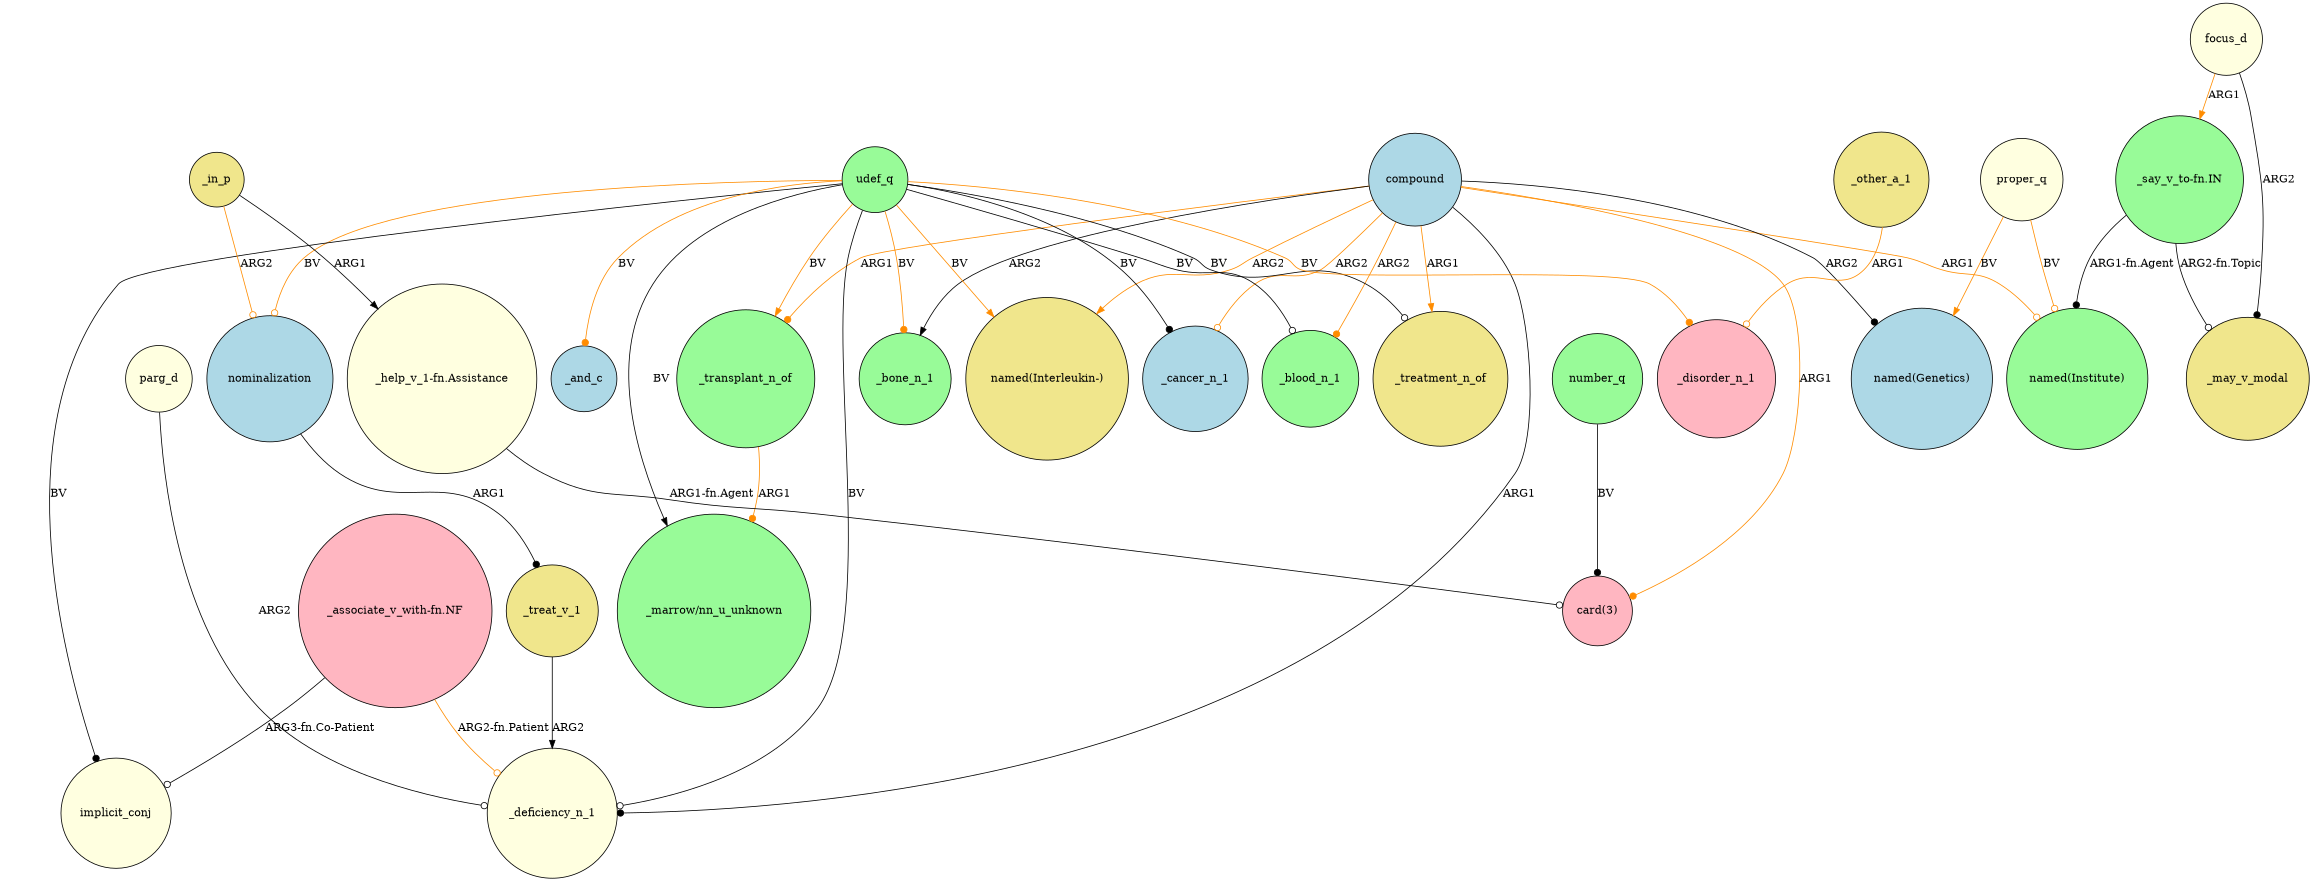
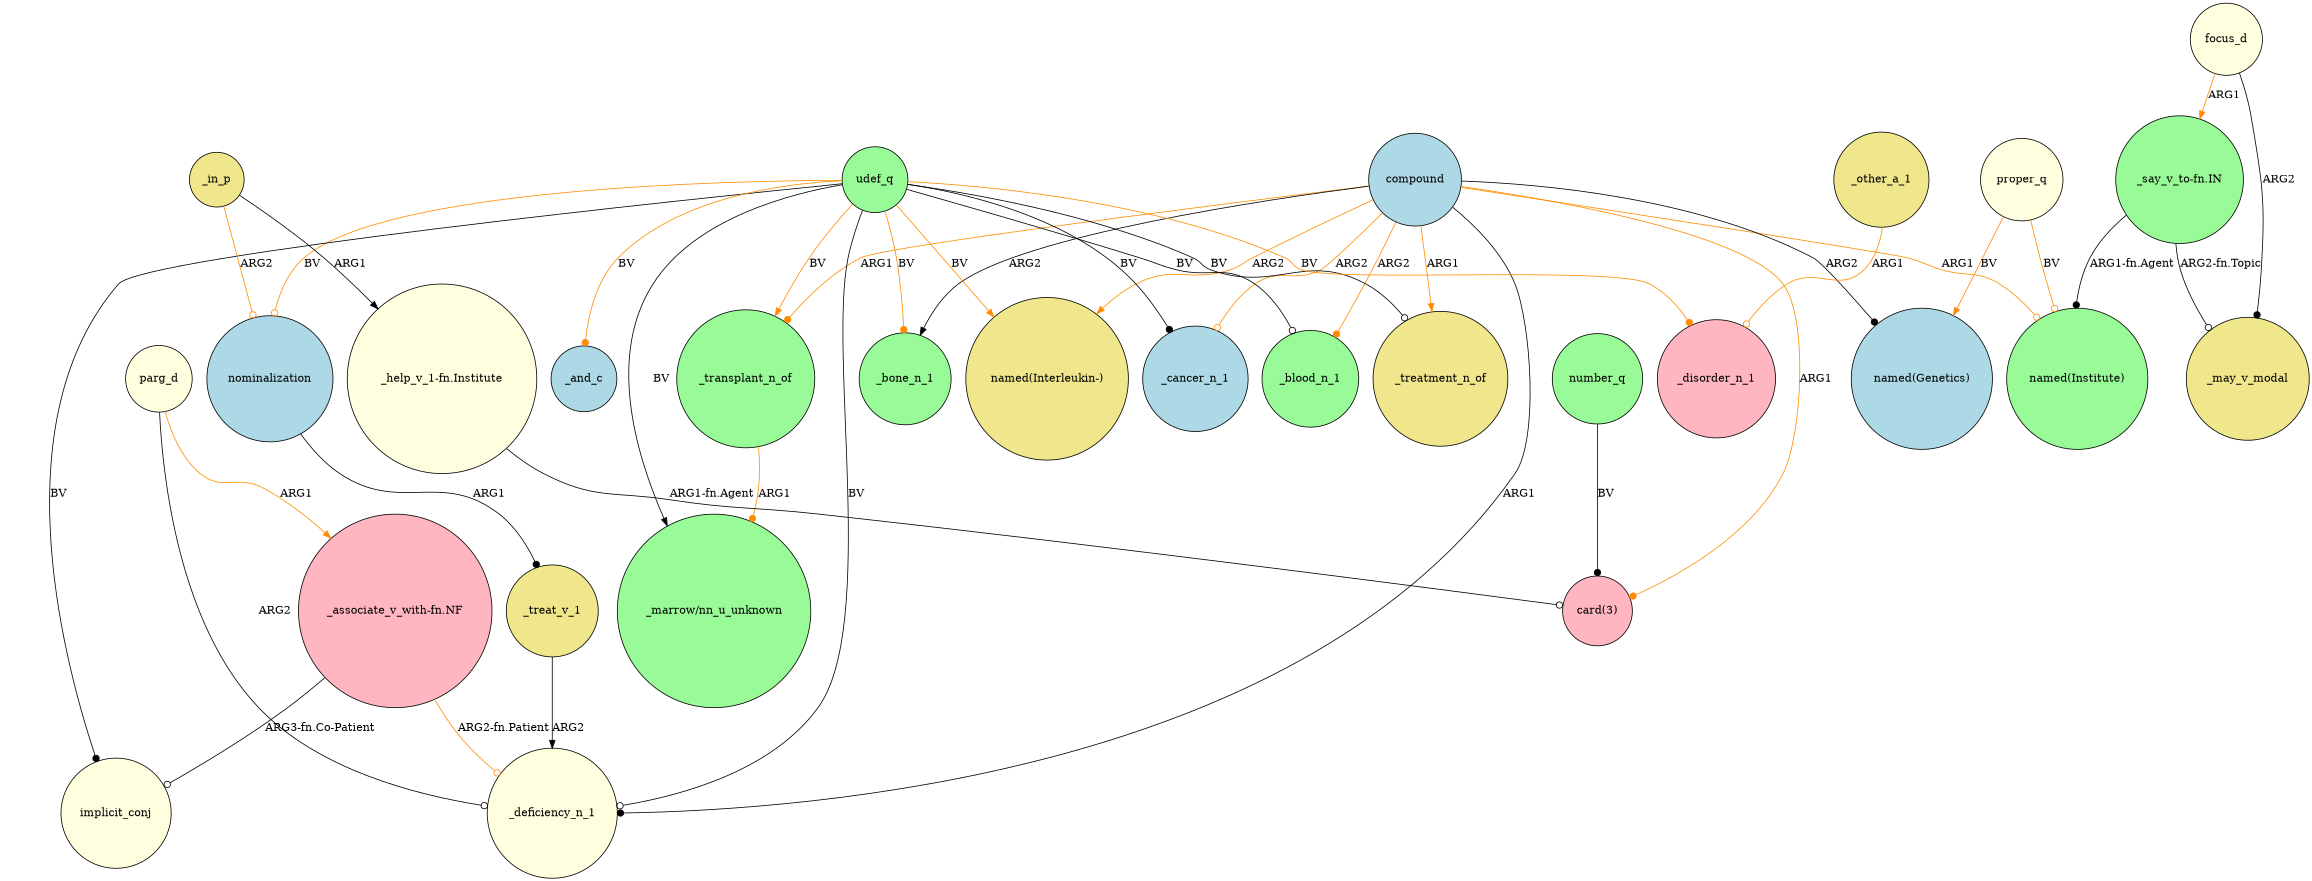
node "_help_v_1-fn.Assistance": label "_help_v_1-fn.Assistance" -> "_help_v_1-fn.Institute"
edge "parg_d" -> "_associate_v_with-fn.NF": added, label "ARG1"
